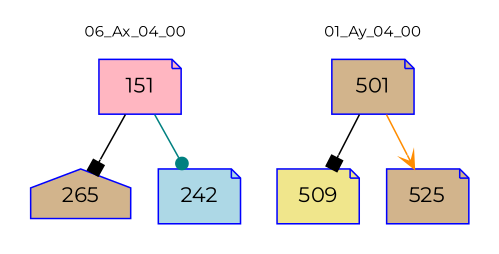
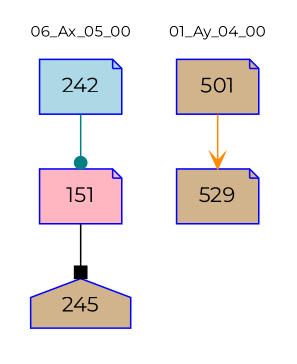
cluster "06_Ax_04_00": label "06_Ax_04_00" -> "06_Ax_05_00"
edge "151" -> "242": reversed
node "265": label "265" -> "245"
node "509": removed
node "525": label "525" -> "529"
